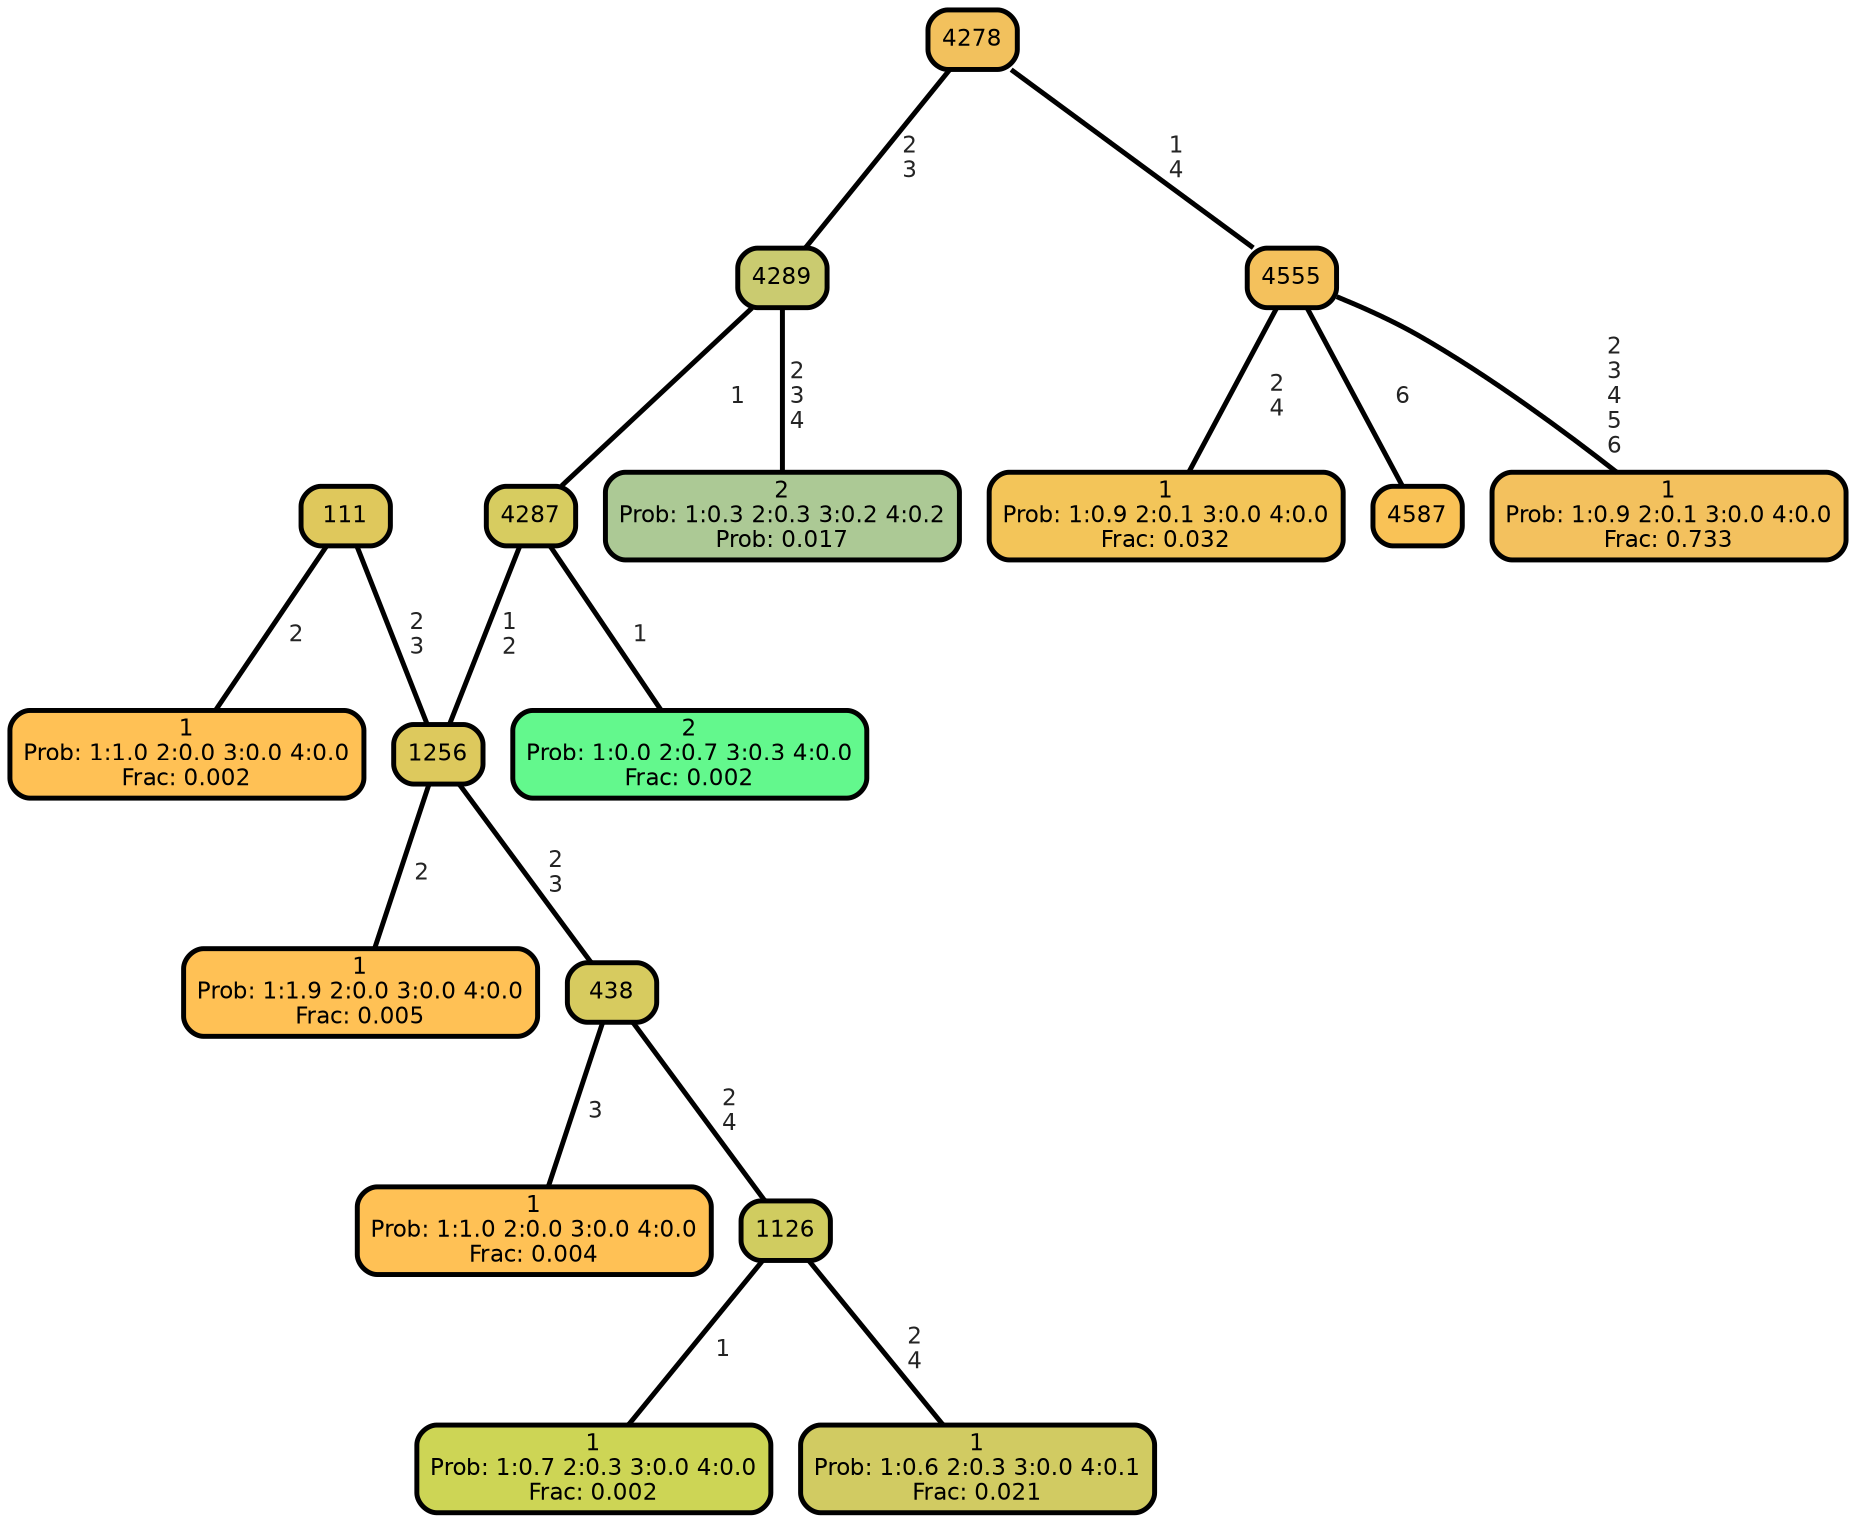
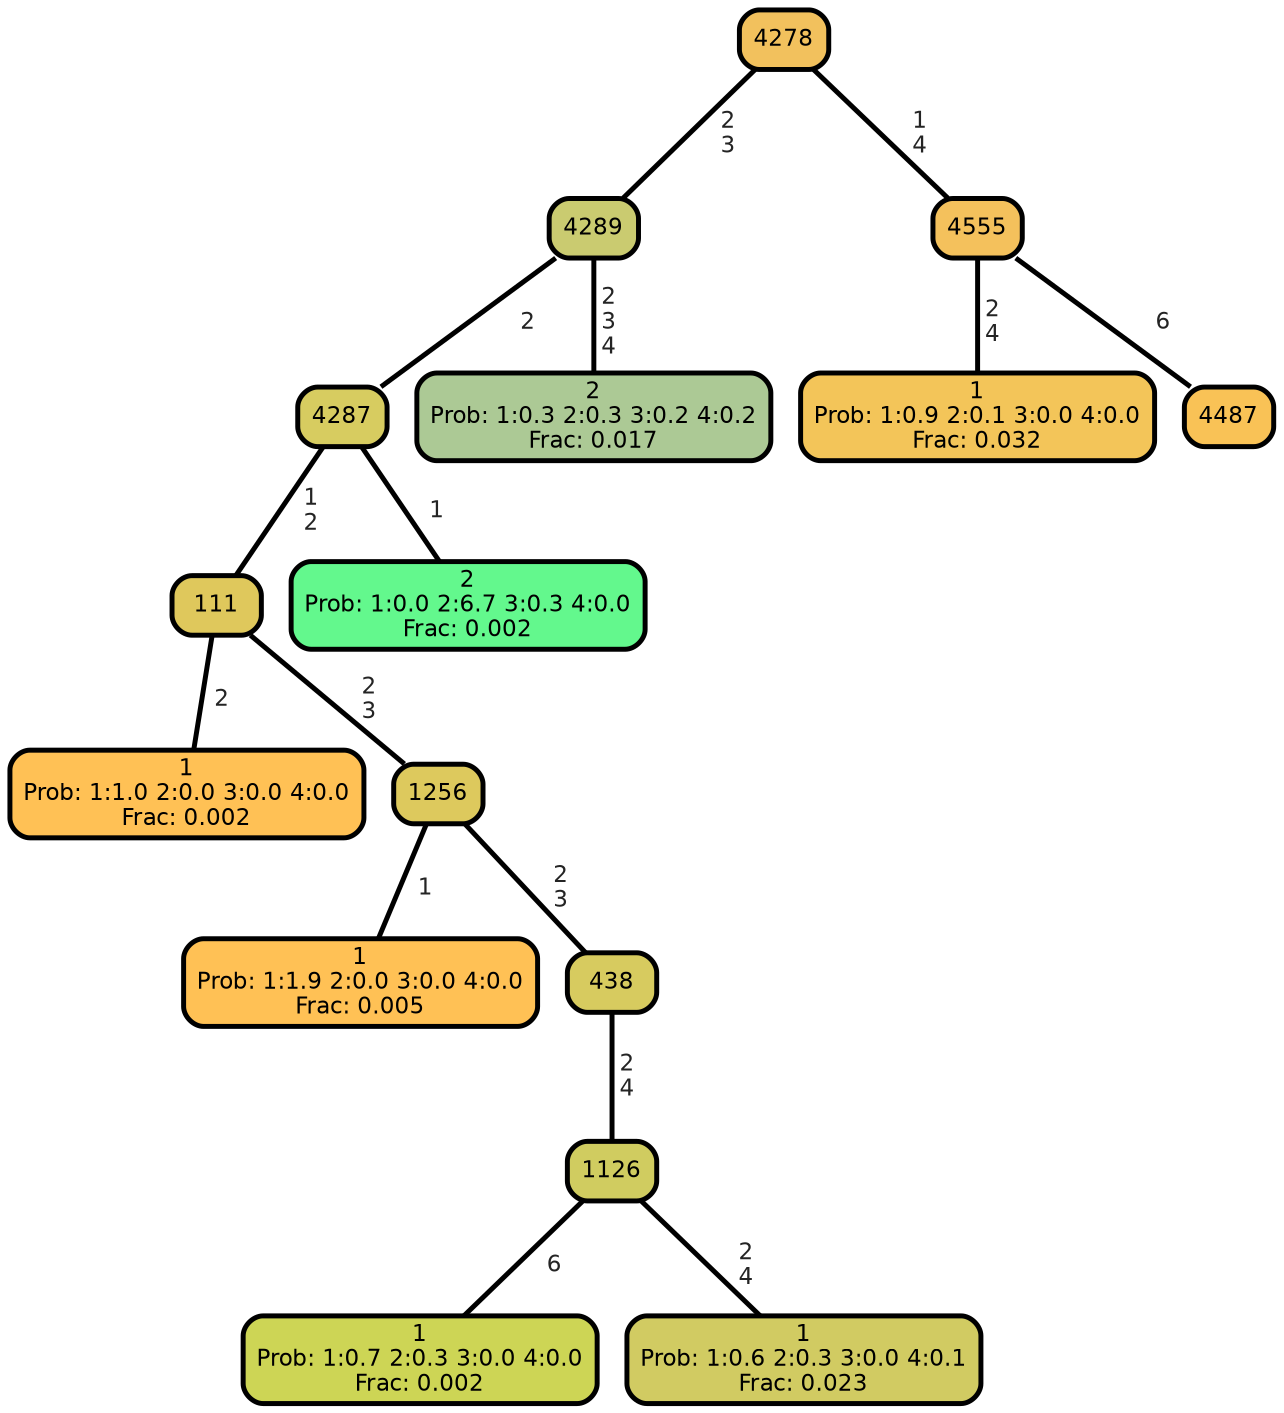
edge "4289" -- "4287": label " 1" -> " 2"
node "2 Prob: 1:0.3 2:0.3 3:0.2 4:0.2 Prob: 0.017": label "2 Prob: 1:0.3 2:0.3 3:0.2 4:0.2 Prob: 0.017" -> "2 Prob: 1:0.3 2:0.3 3:0.2 4:0.2 Frac: 0.017"
node "4587": label "4587" -> "4487"
node "1 Prob: 1:0.9 2:0.1 3:0.0 4:0.0 Frac: 0.733": removed
edge "4287" -- "1256": now "4287" -- "111"
node "2 Prob: 1:0.0 2:0.7 3:0.3 4:0.0 Frac: 0.002": label "2 Prob: 1:0.0 2:0.7 3:0.3 4:0.0 Frac: 0.002" -> "2 Prob: 1:0.0 2:6.7 3:0.3 4:0.0 Frac: 0.002"
edge "1256" -- "1 Prob: 1:1.9 2:0.0 3:0.0 4:0.0 Frac: 0.005": label " 2" -> " 1"
node "1 Prob: 1:1.0 2:0.0 3:0.0 4:0.0 Frac: 0.004": removed
edge "1126" -- "1 Prob: 1:0.7 2:0.3 3:0.0 4:0.0 Frac: 0.002": label " 1" -> " 6"
node "1 Prob: 1:0.6 2:0.3 3:0.0 4:0.1 Frac: 0.021": label "1 Prob: 1:0.6 2:0.3 3:0.0 4:0.1 Frac: 0.021" -> "1 Prob: 1:0.6 2:0.3 3:0.0 4:0.1 Frac: 0.023"
